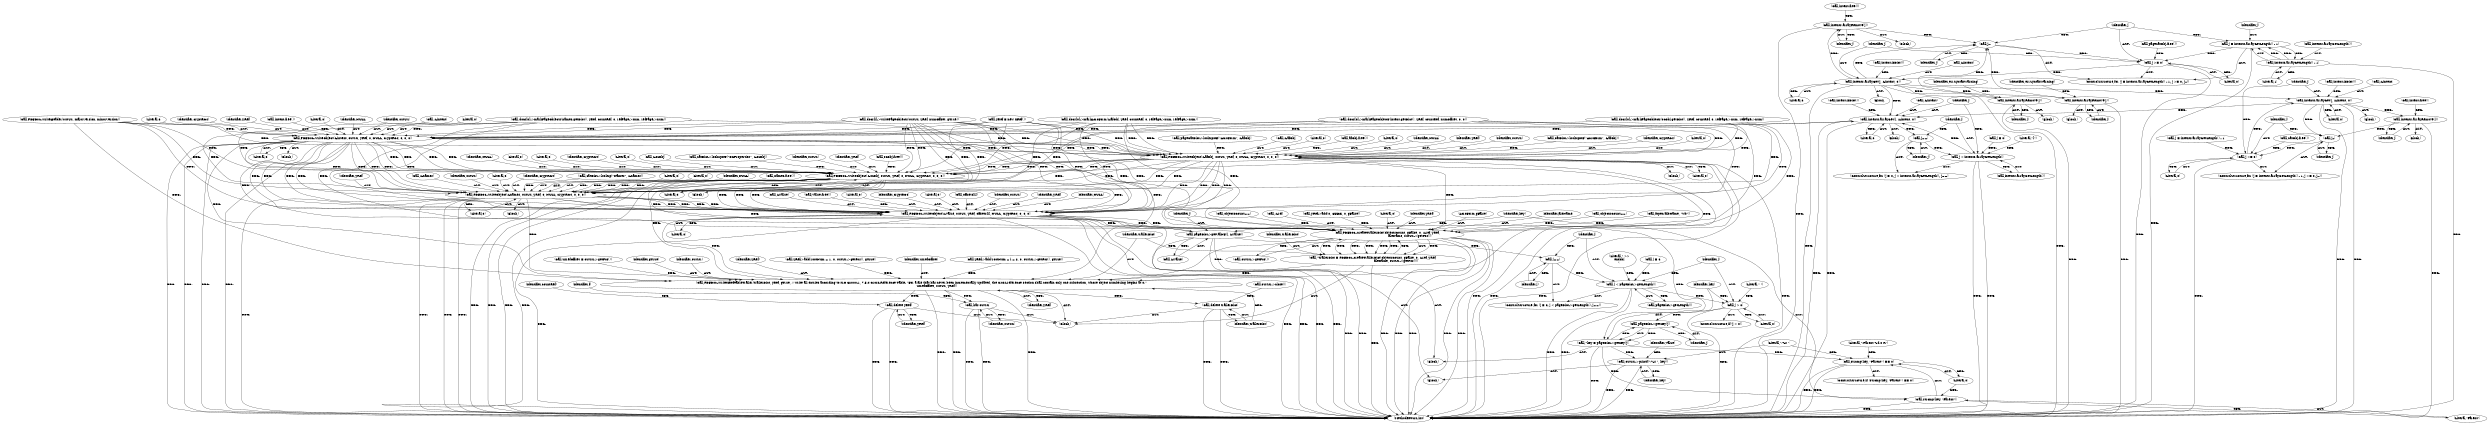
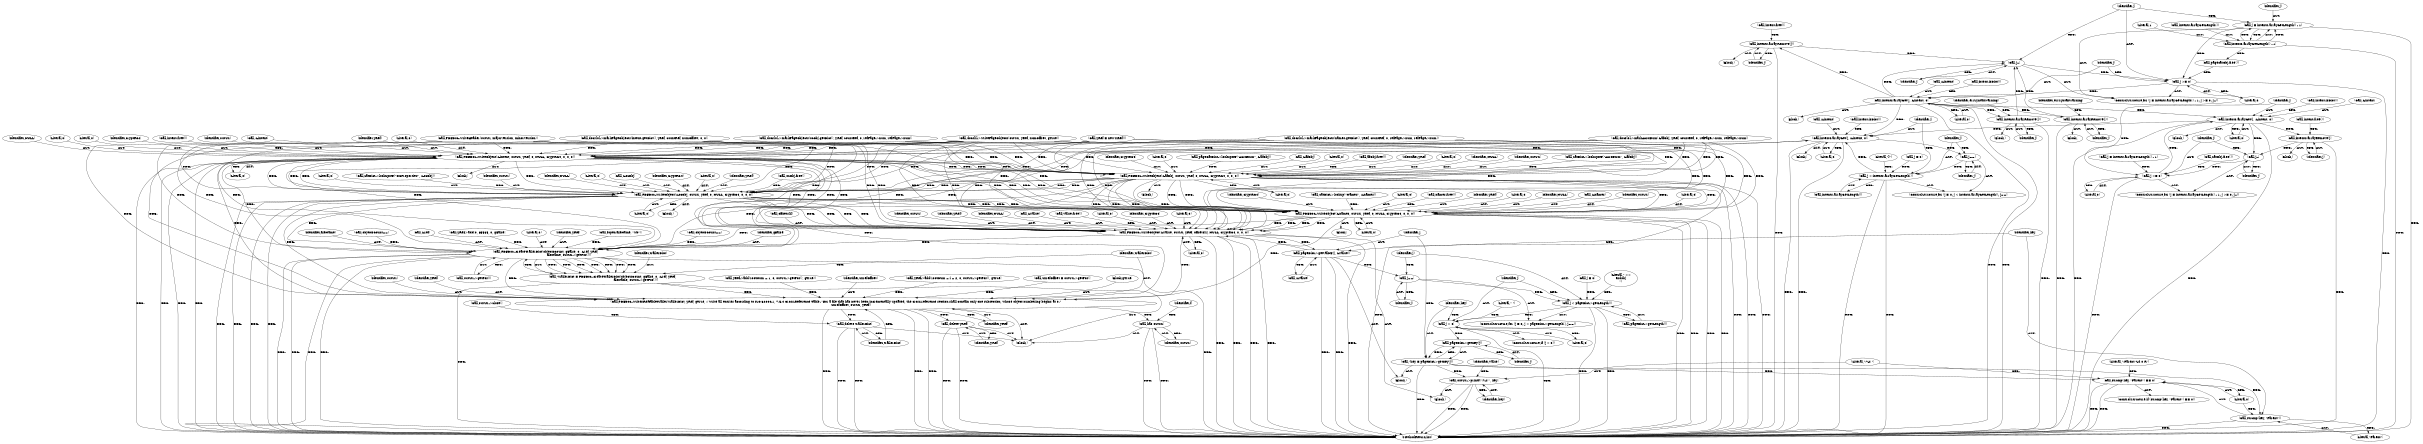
edge "(Call,intents.arrayGetLength() - 1)" -> "(Literal,1)": now "(Call,intents.arrayGetLength() - 1)" -> "(Call,pagecatObj.free())"
node "(AcroForm,gFalse)": label "(AcroForm,gFalse)" -> "(Identifier,gFalse)"
node "(Identifier,gTrue)": label "(Identifier,gTrue)" -> "(Block,gTrue)"
node "(Identifier,countRef)": removed
edge "(Call,j < pageDict->getLength())" -> "(Call,j > 0)": label "DDG: " -> "CFG: "
